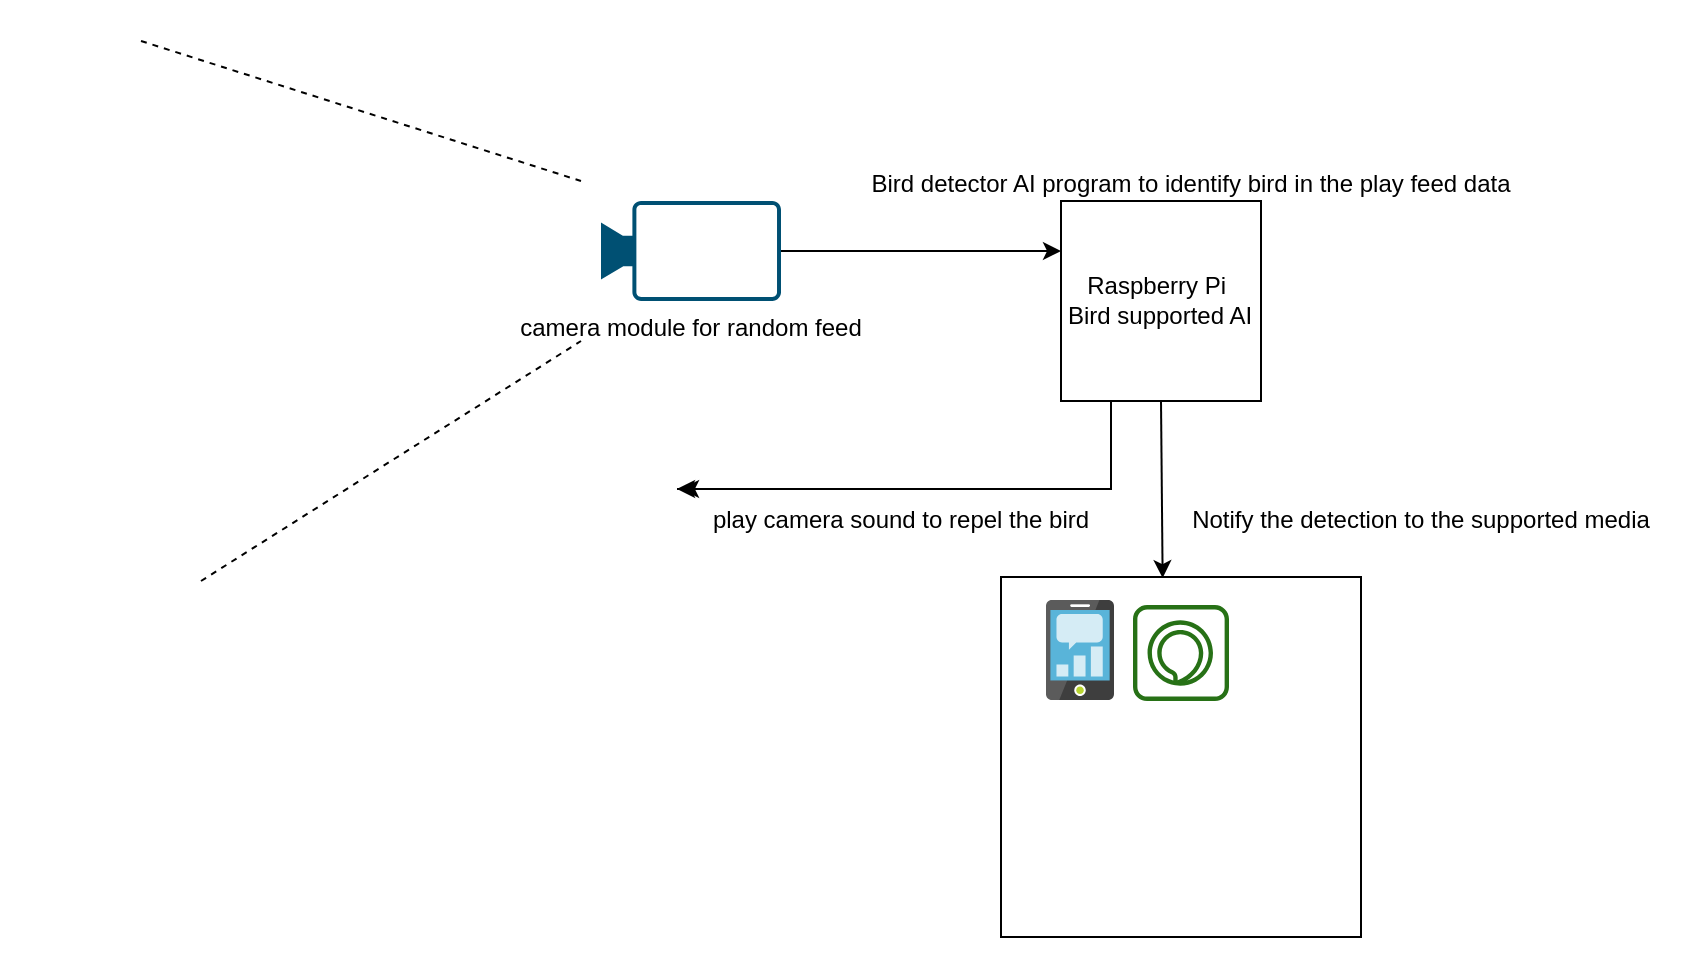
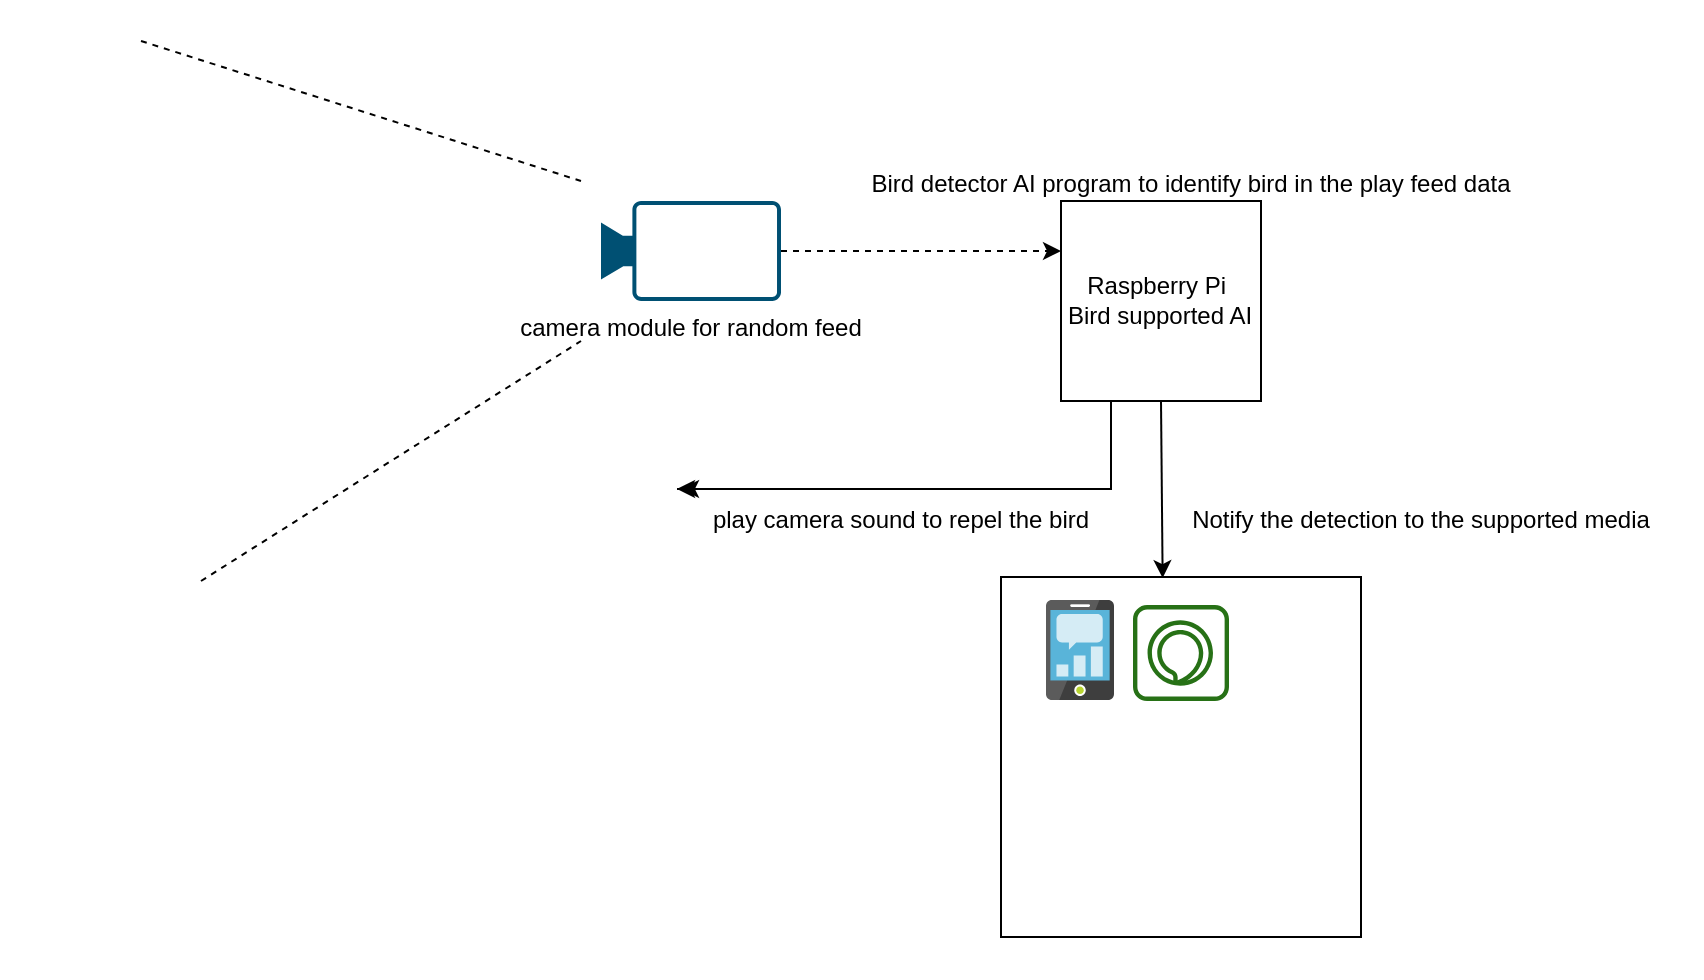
edge "camera module for random feed" -> "Raspberry Pi Bird supported AI": style solid -> dashed
